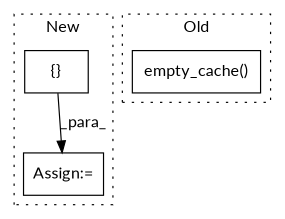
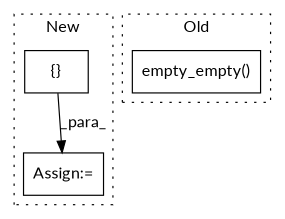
node "empty_cache()": label "empty_cache()" -> "empty_empty()"
